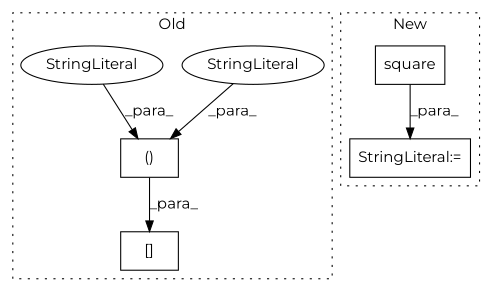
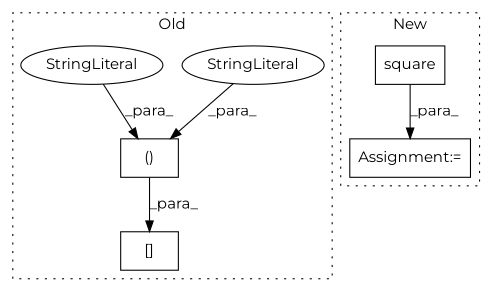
node "StringLiteral:=": label "StringLiteral:=" -> "Assignment:="
